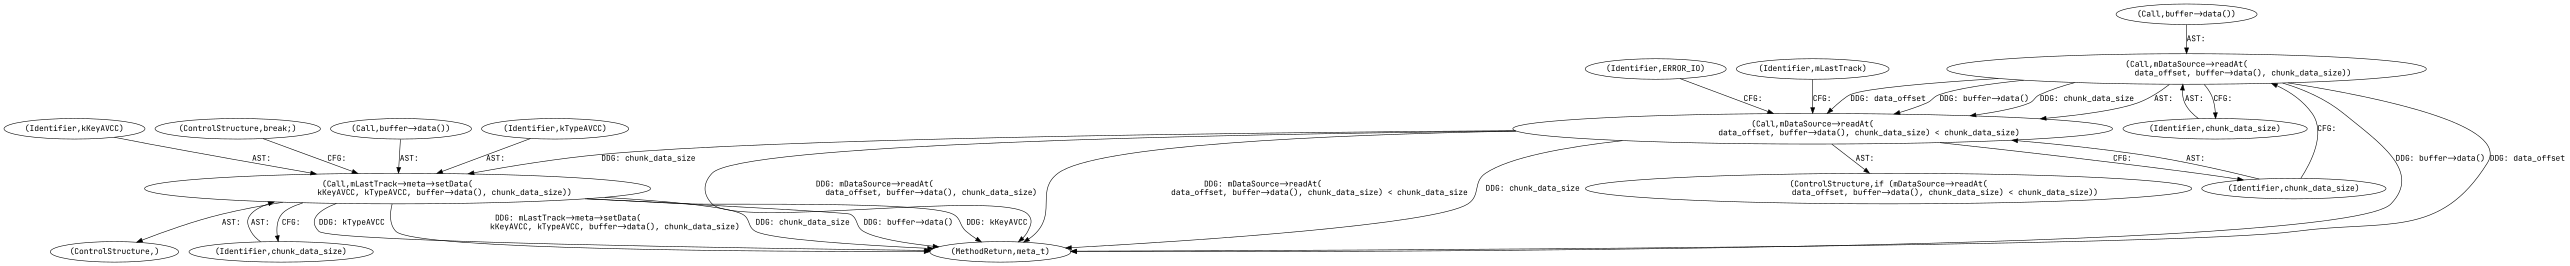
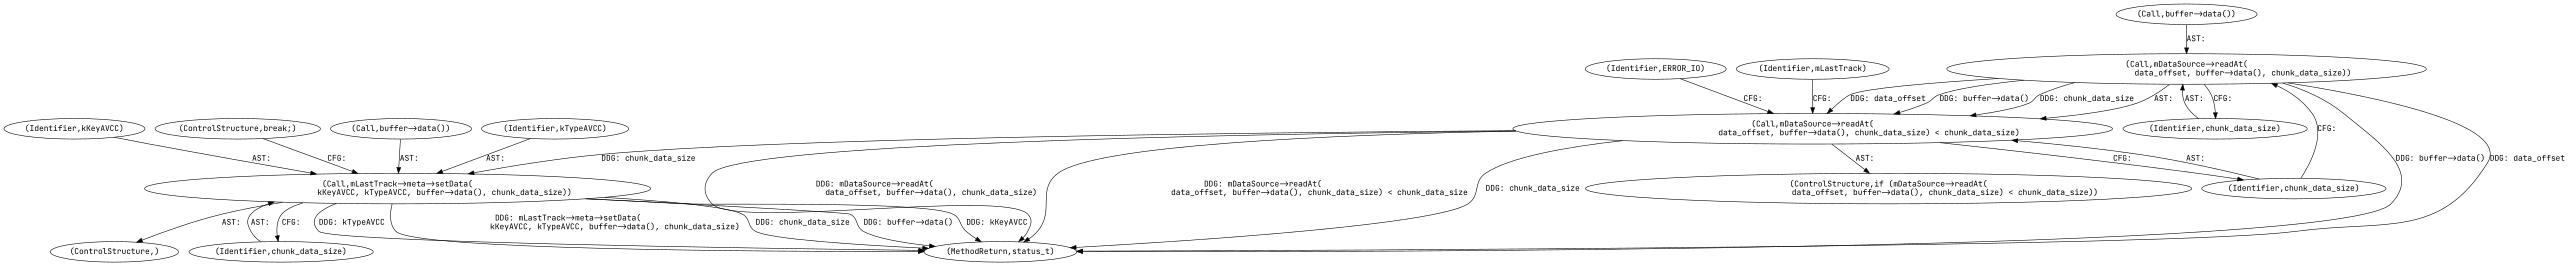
node "(MethodReturn,meta_t)": label "(MethodReturn,meta_t)" -> "(MethodReturn,status_t)"
